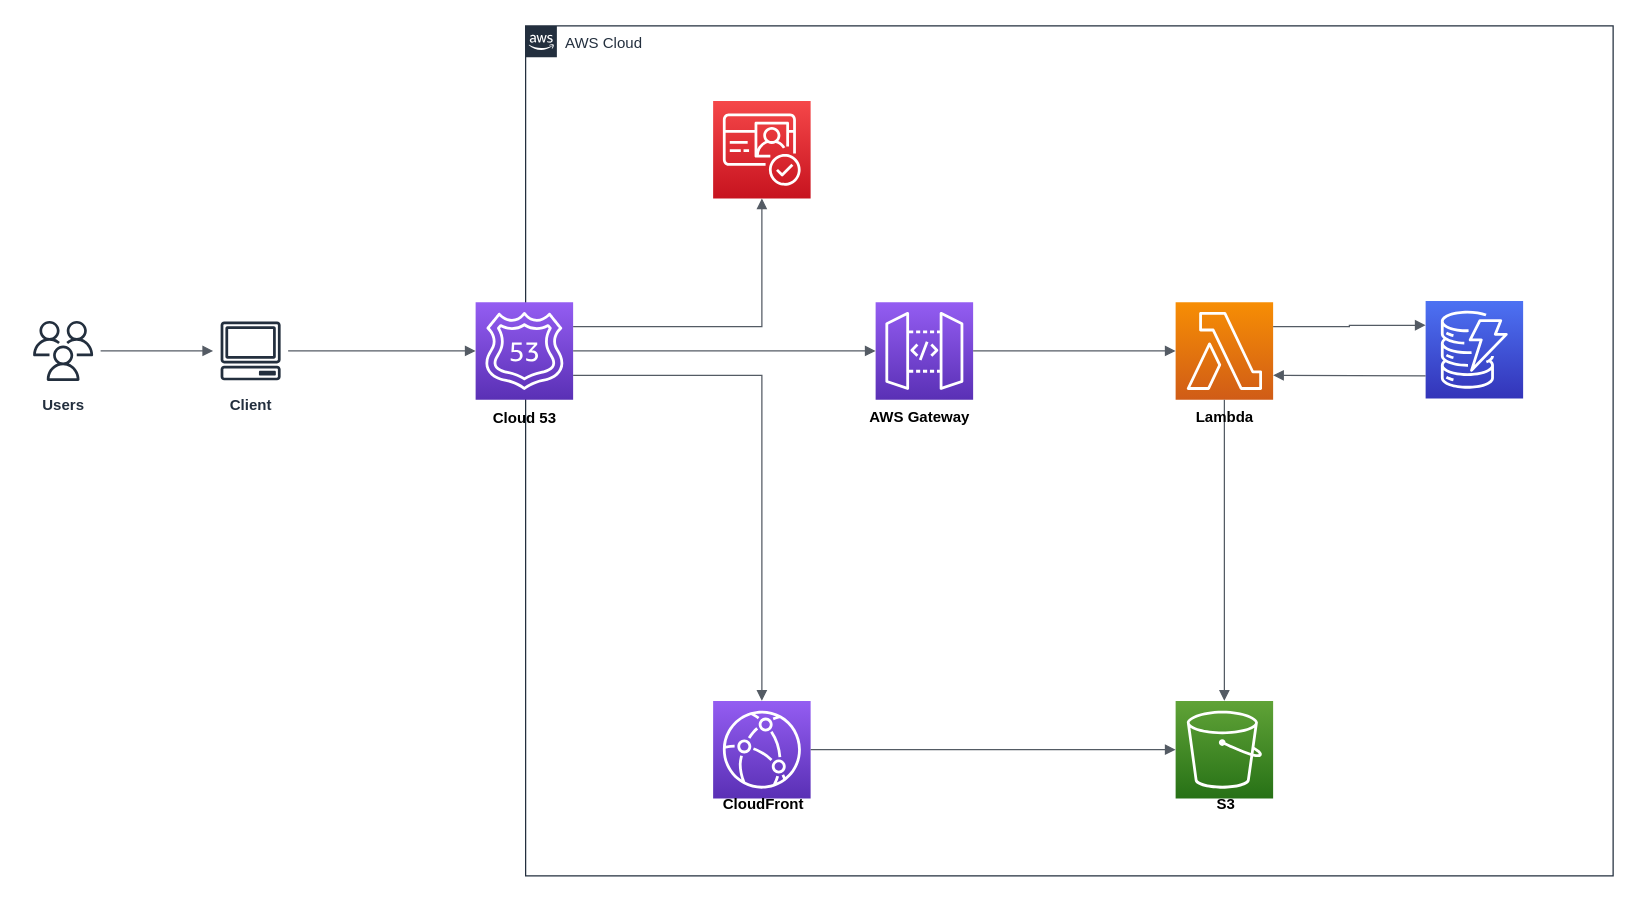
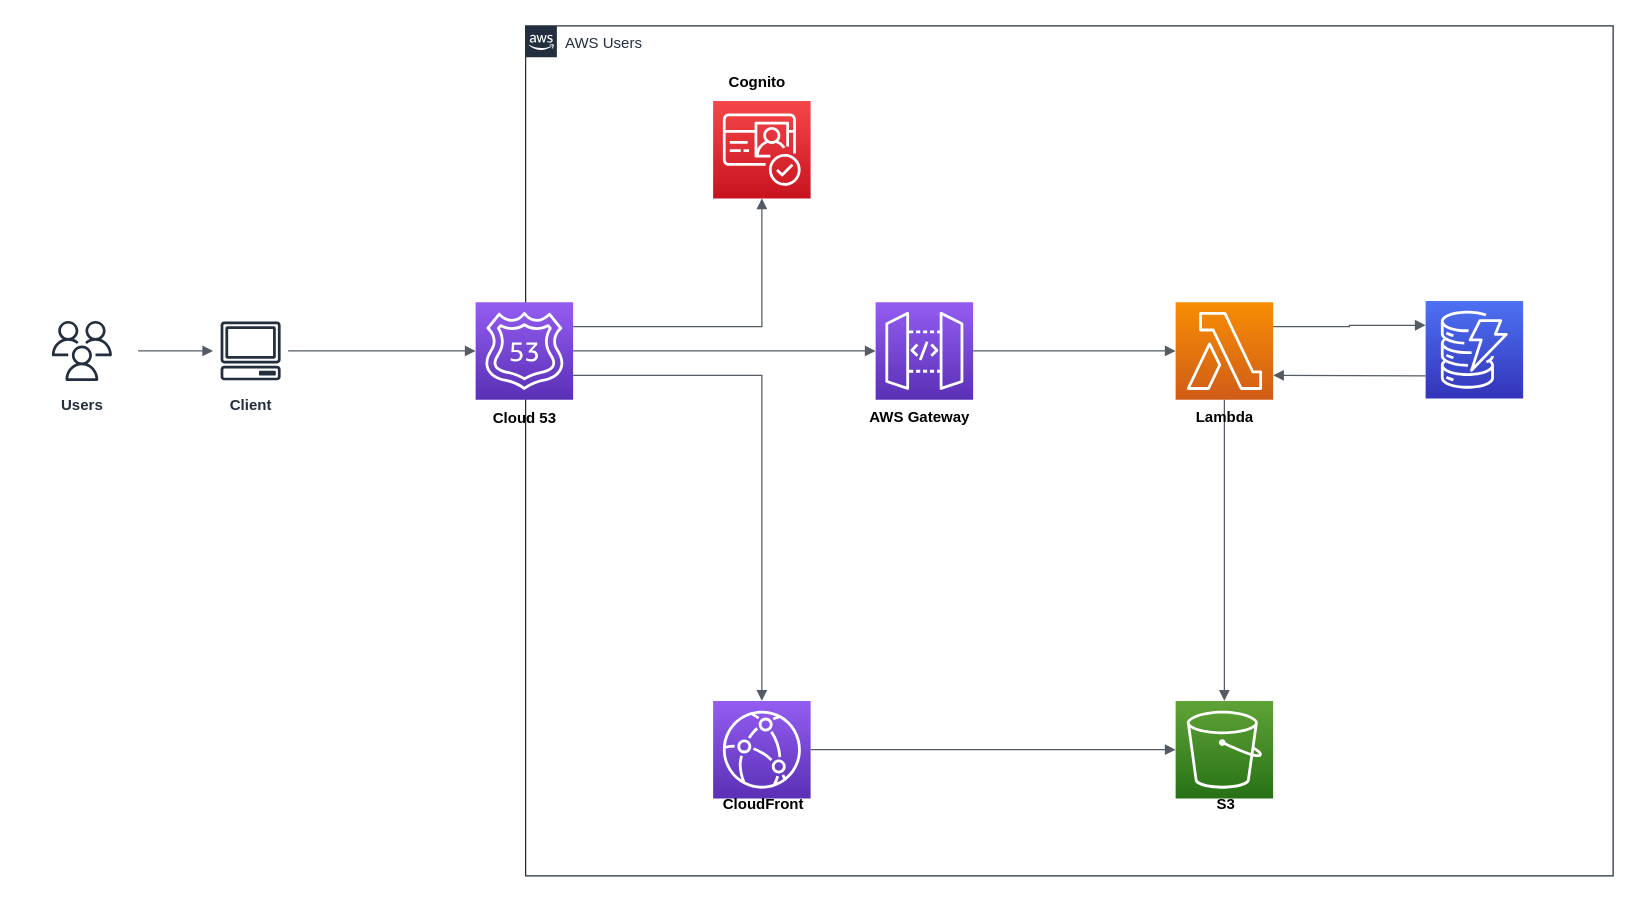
node "AWS Cloud": label "AWS Cloud" -> "AWS Users"
node "Cognito": added
node "Users": size 75x75 -> 113x75
